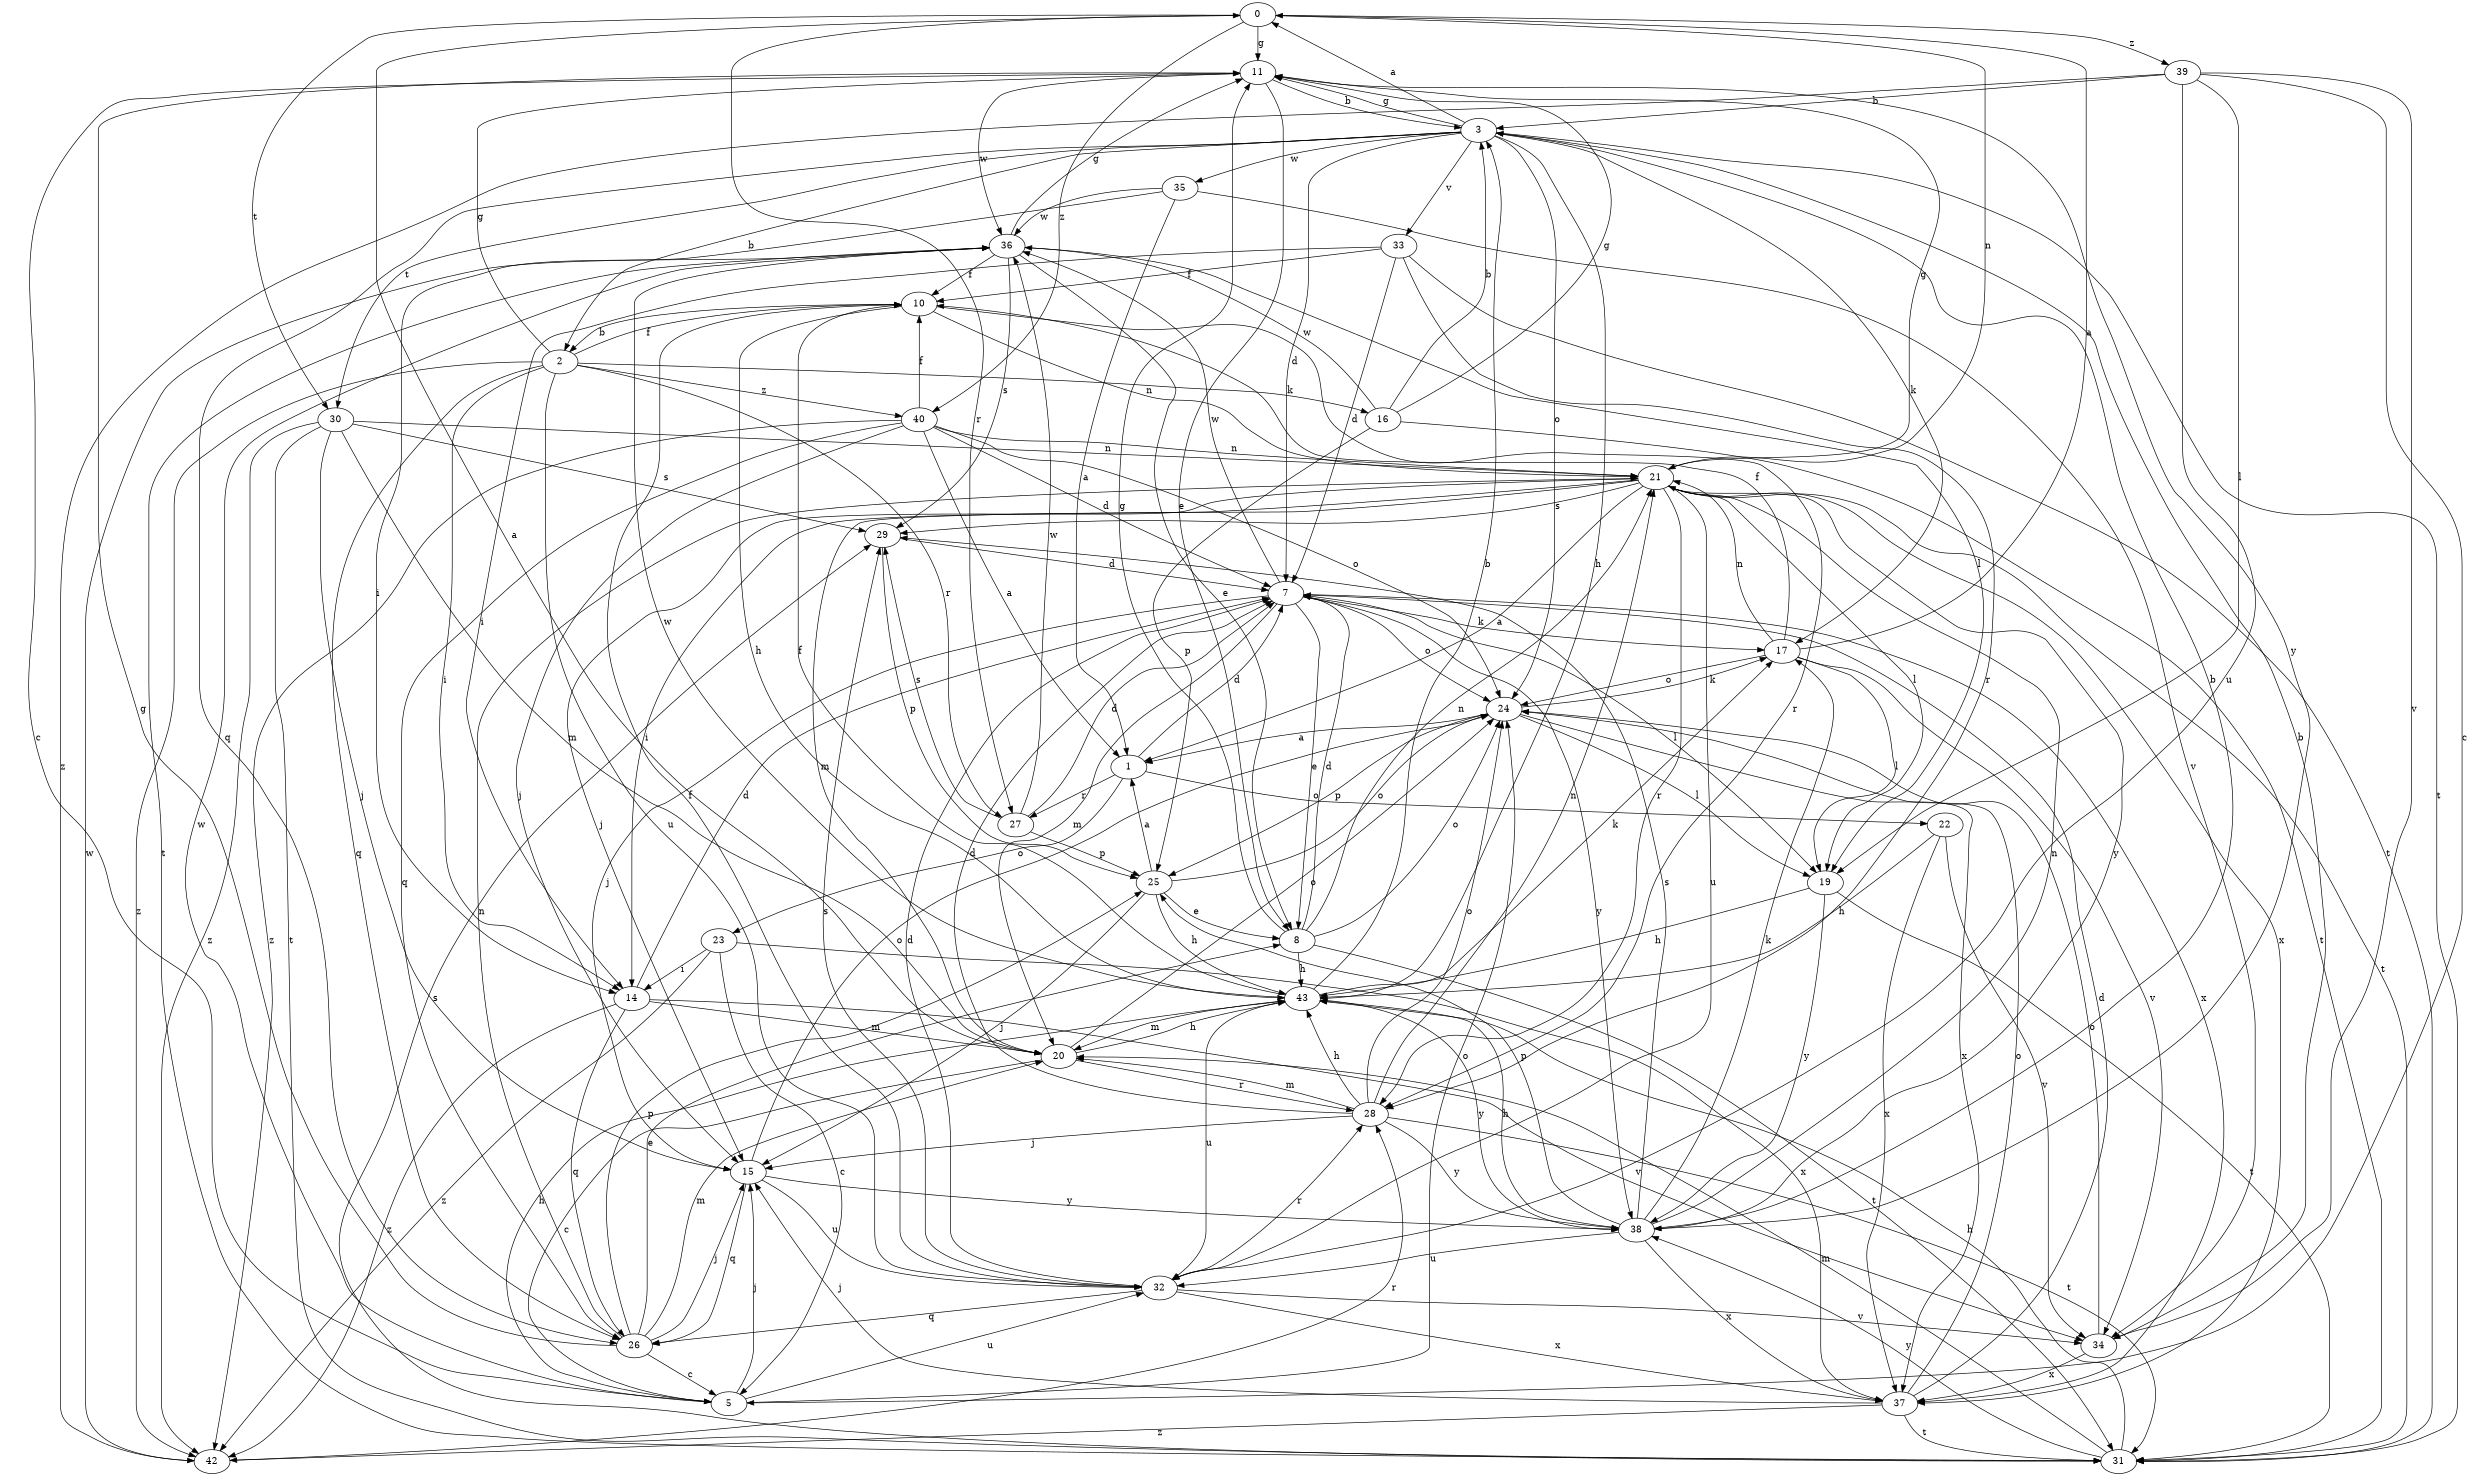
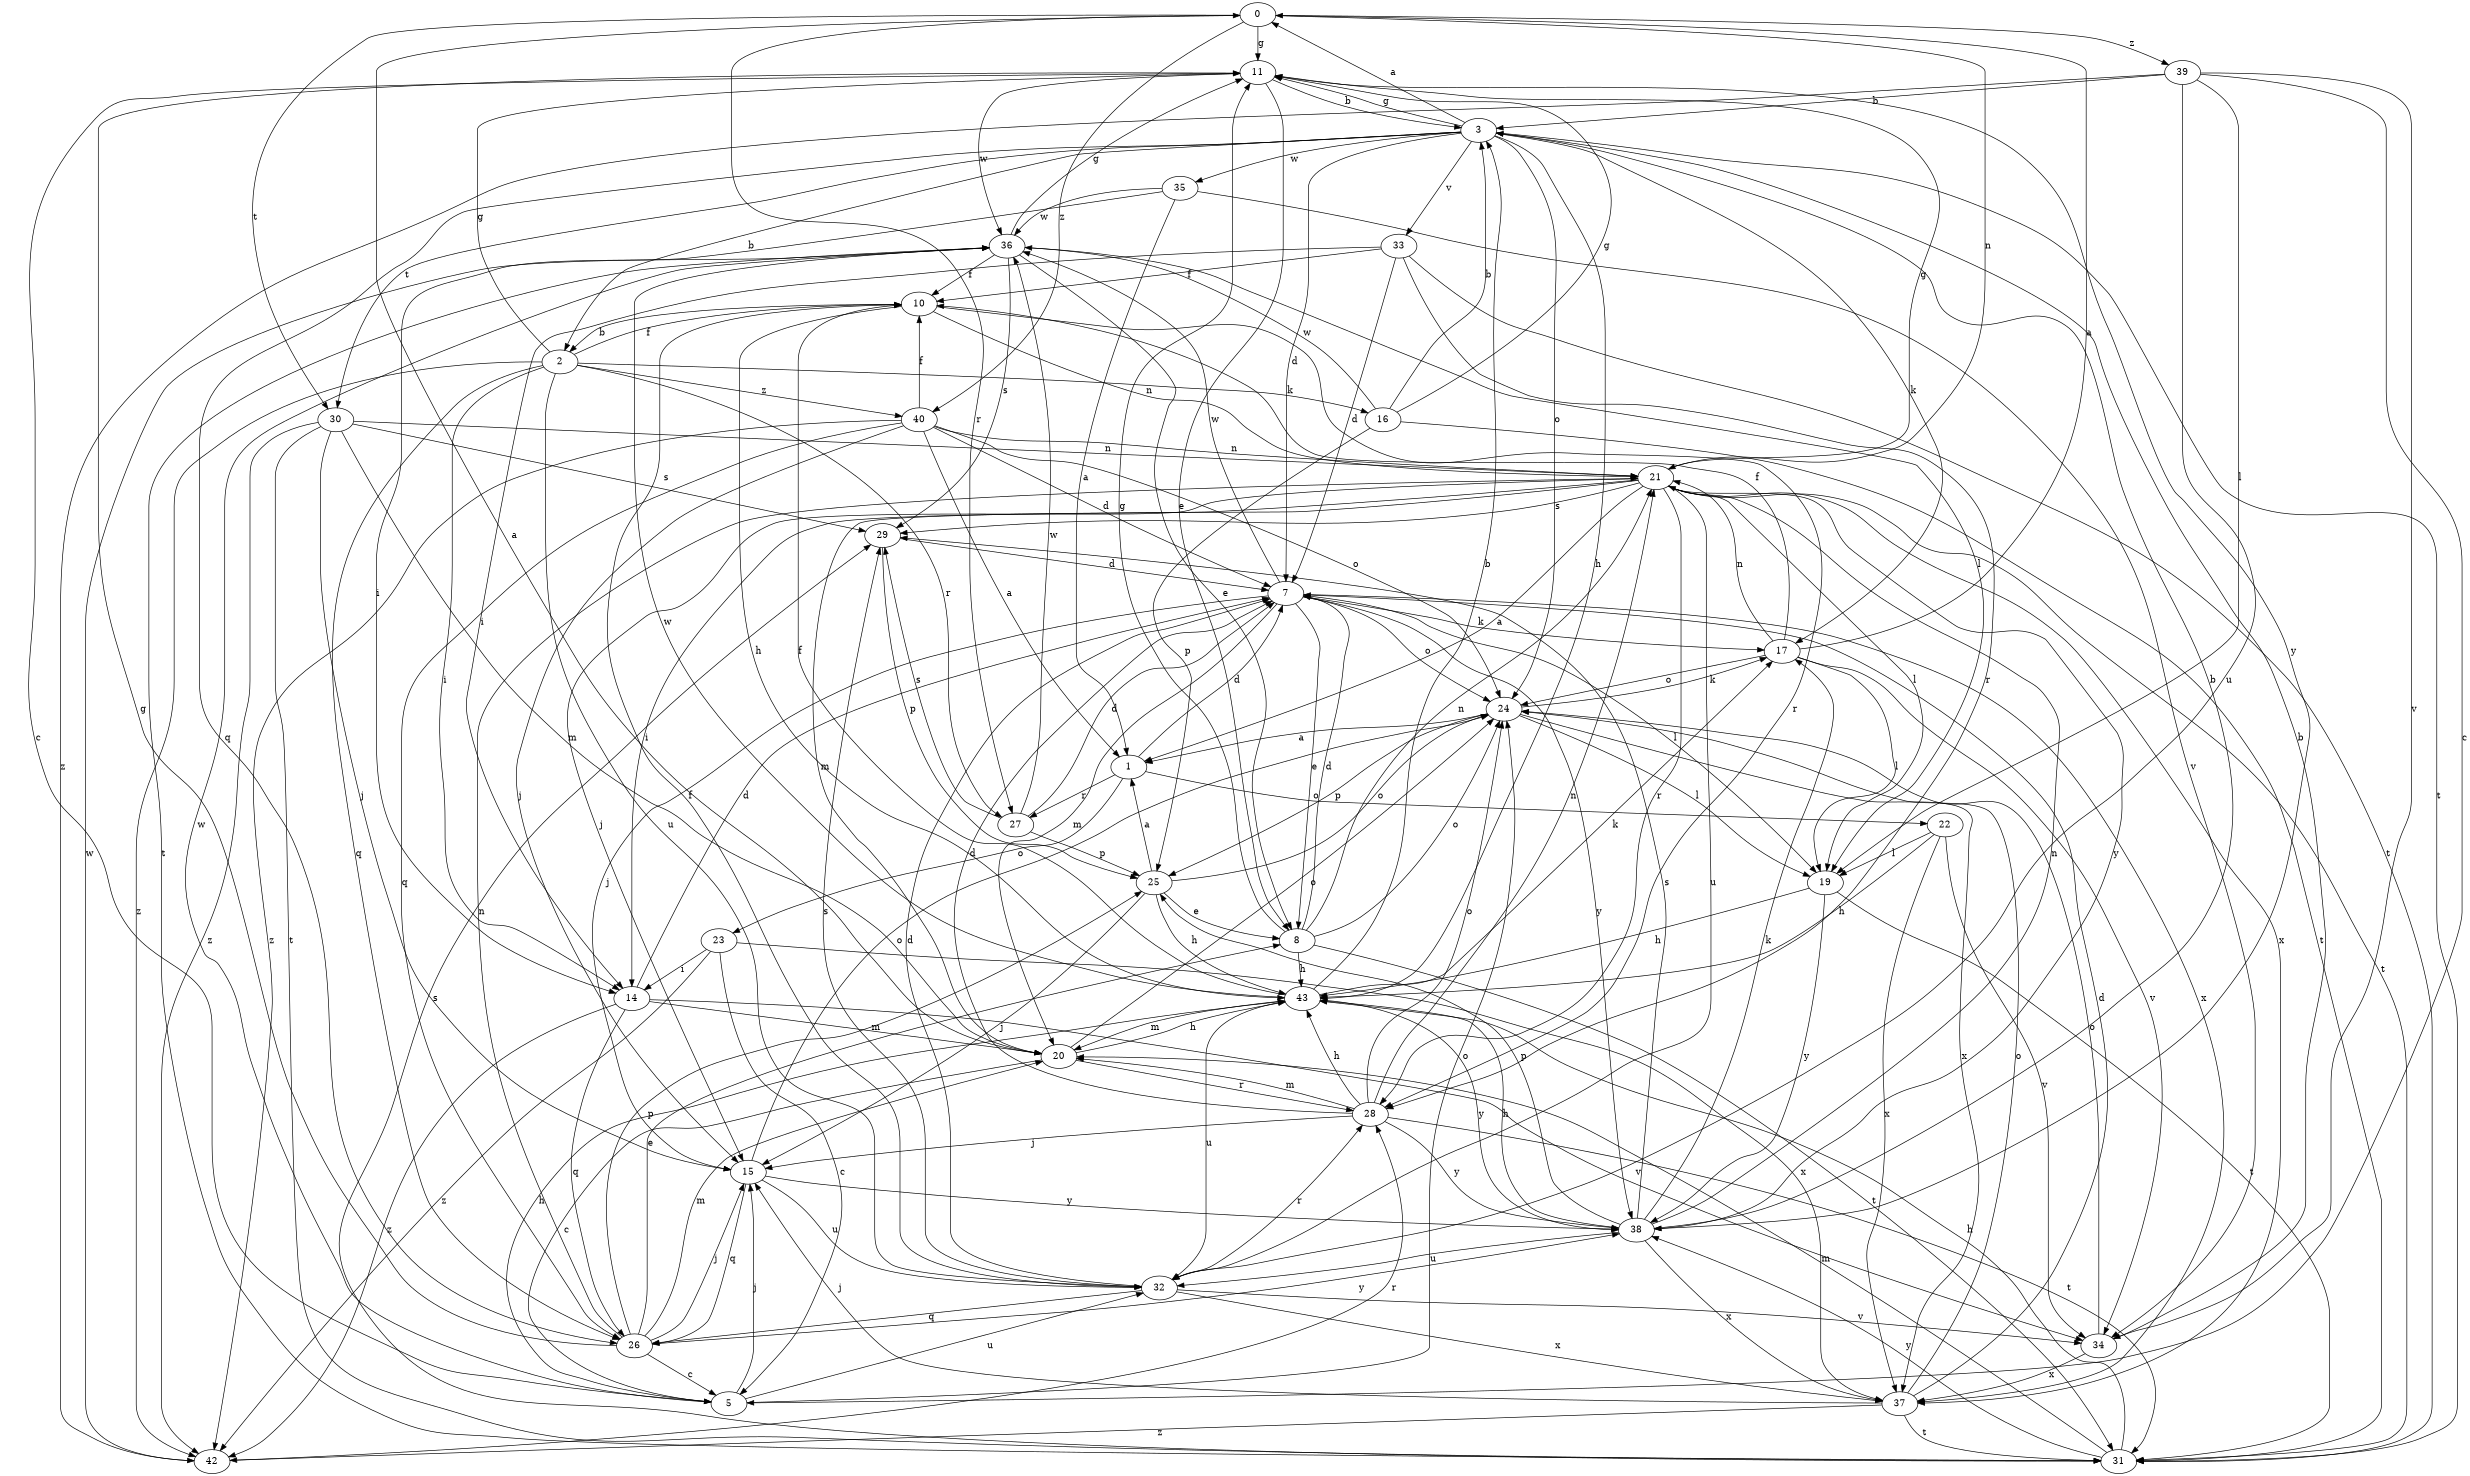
edge "22" -> "19": added, label "l"
edge "26" -> "38": added, label "y"
